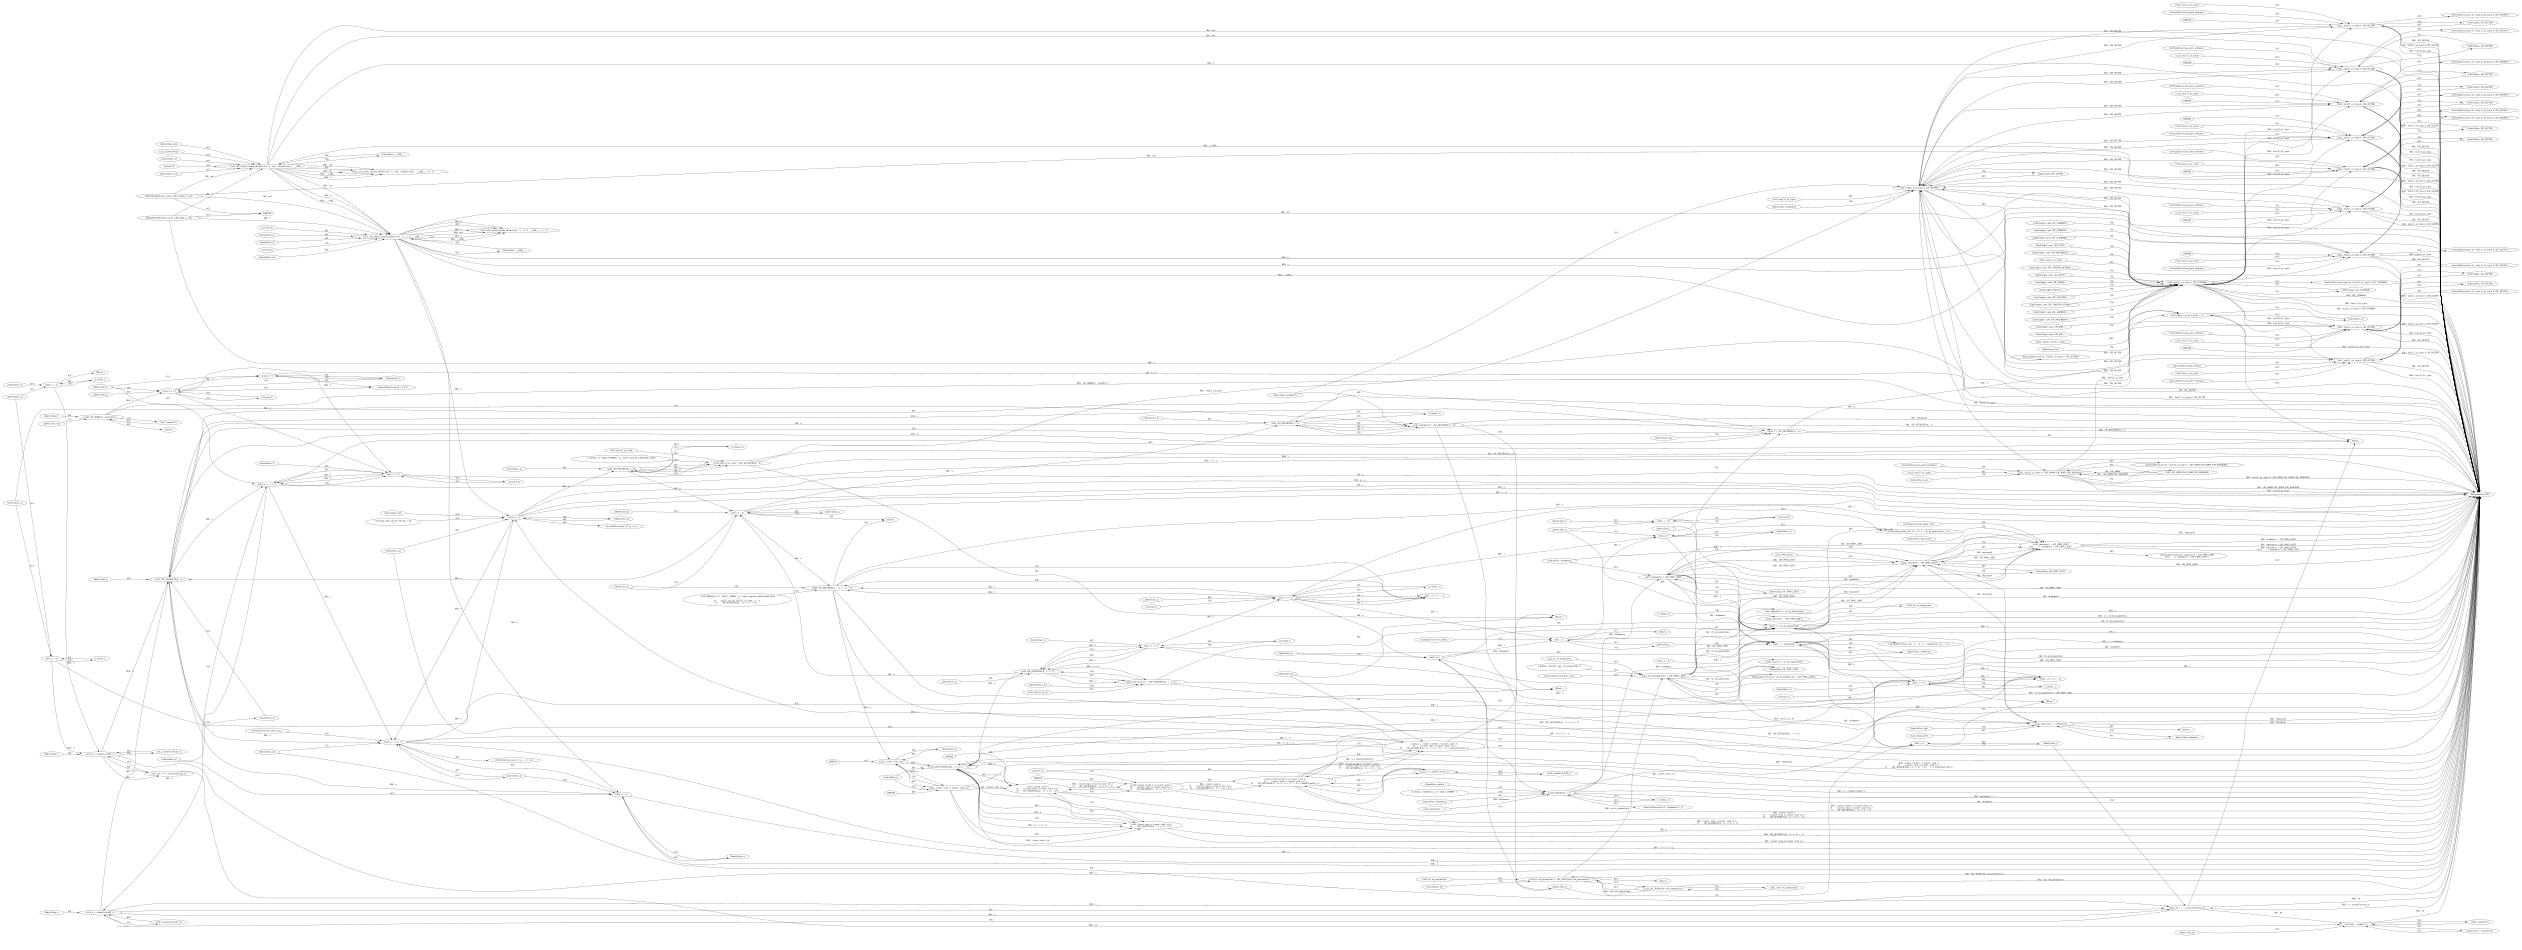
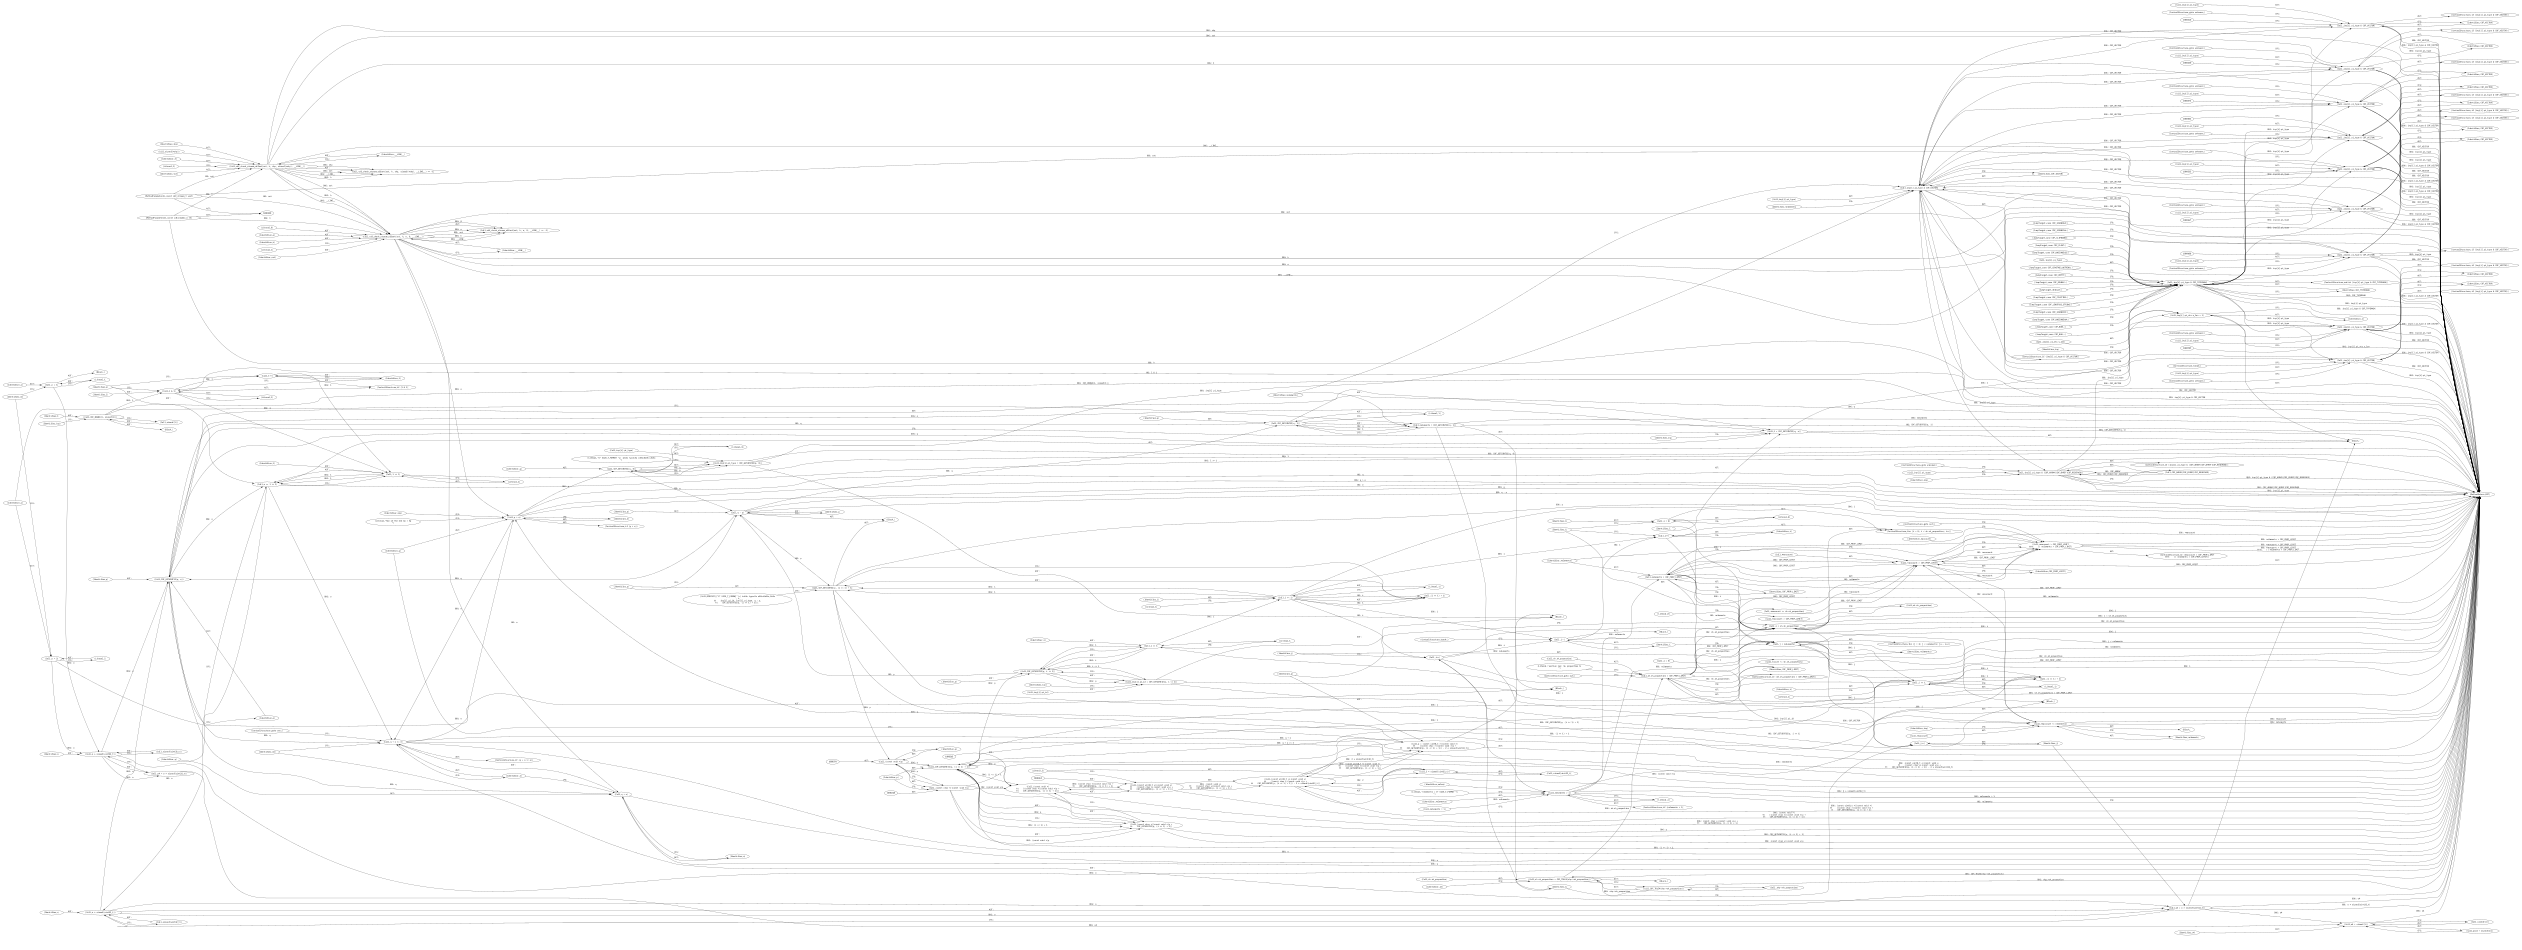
edge "(Call,nelements > CDF_PROP_LIMIT)" -> "(Call,*maxcount += nelements)": label "DDG: nelements" -> "DDG: CDF_VECTOR"
